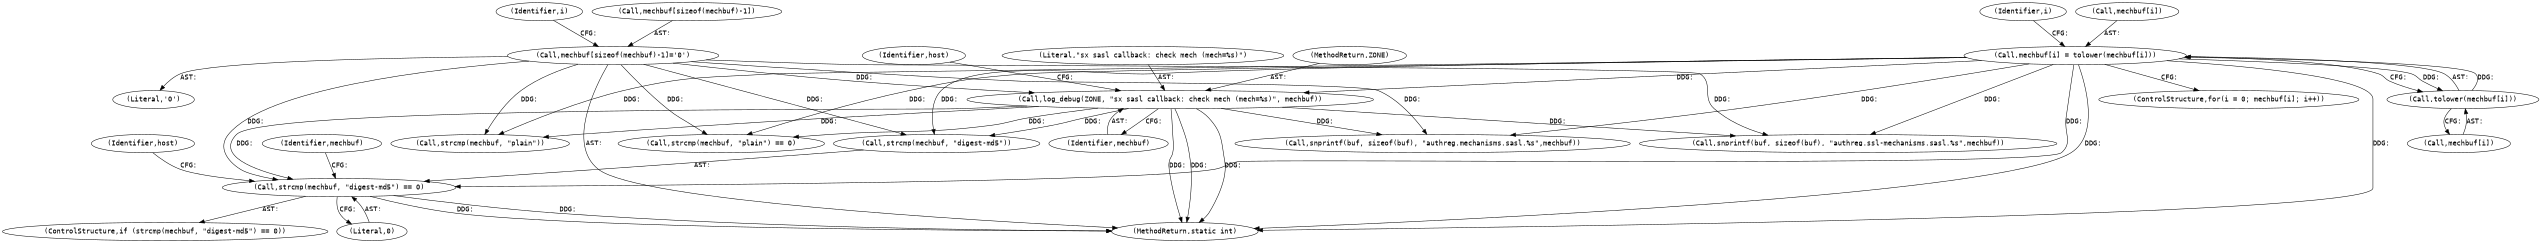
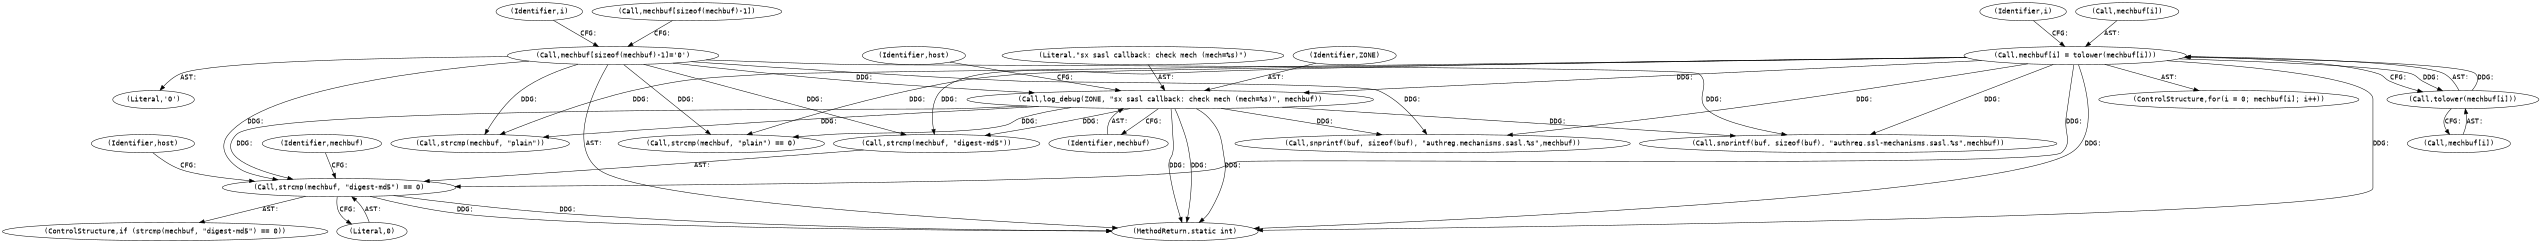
edge "(Call,mechbuf[sizeof(mechbuf)-1])" -> "(Call,mechbuf[sizeof(mechbuf)-1]='0')": label "AST: " -> "CFG: "
node "(MethodReturn,ZONE)": label "(MethodReturn,ZONE)" -> "(Identifier,ZONE)"
edge "(Call,mechbuf[i] = tolower(mechbuf[i]))" -> "(ControlStructure,for(i = 0; mechbuf[i]; i++))": label "CFG: " -> "AST: "
